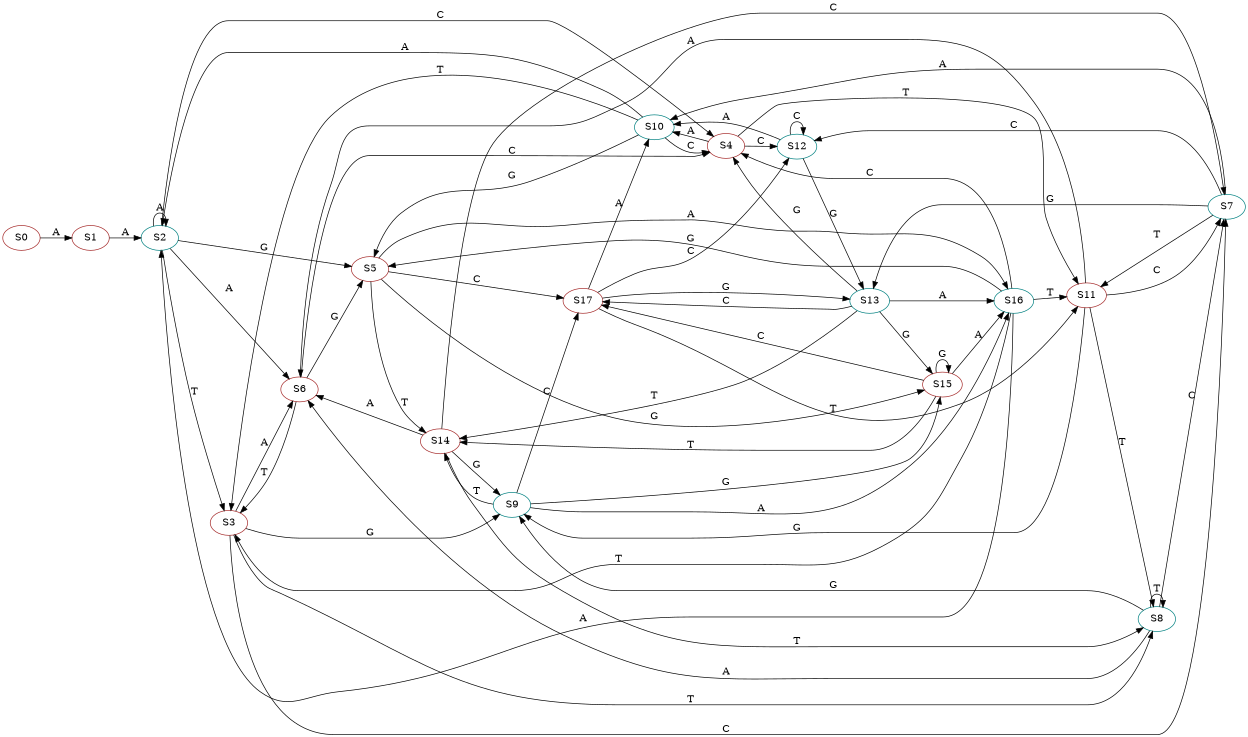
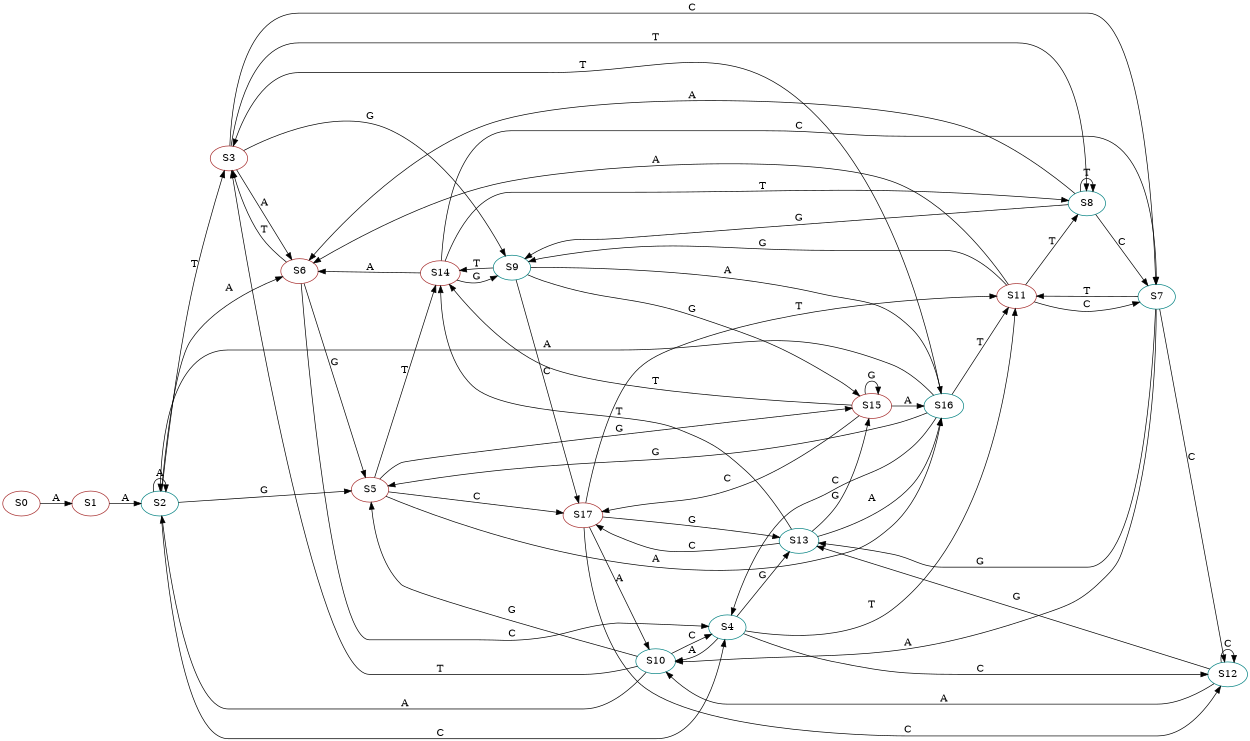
node "S4": color brown -> teal
edge "S13" -> "S4": reversed
